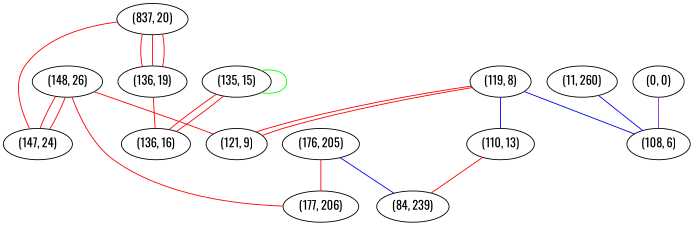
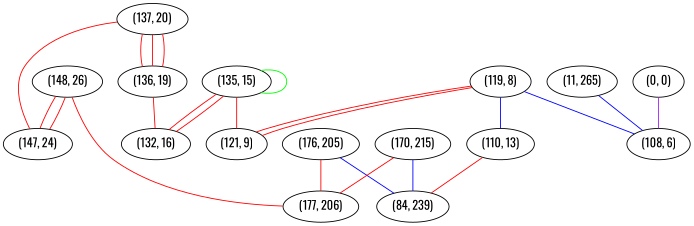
node "(837, 20)": label "(837, 20)" -> "(137, 20)"
node "(11, 260)": label "(11, 260)" -> "(11, 265)"
edge "(148, 26)" -- "(121, 9)": now "(135, 15)" -- "(121, 9)"
node "(136, 16)": label "(136, 16)" -> "(132, 16)"
node "(170, 215)": added
